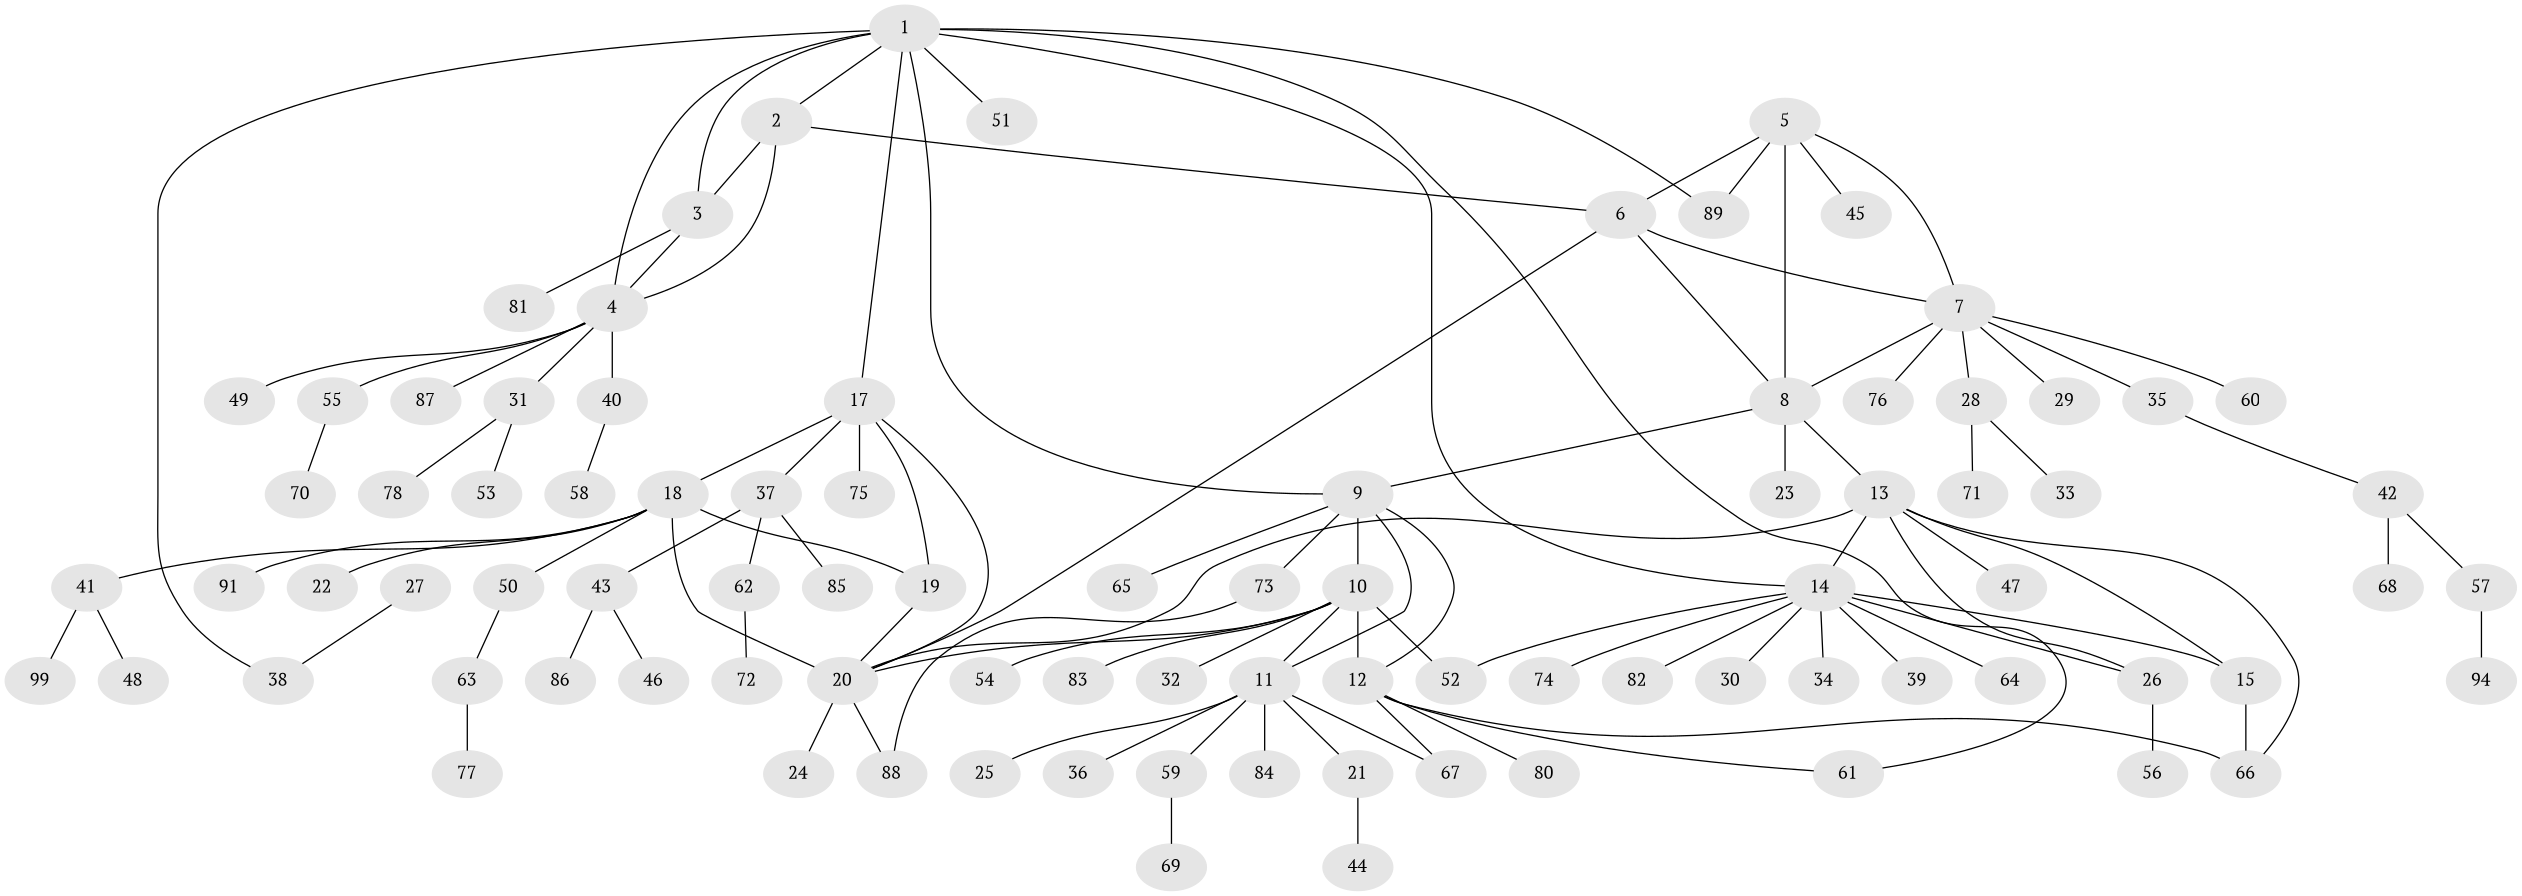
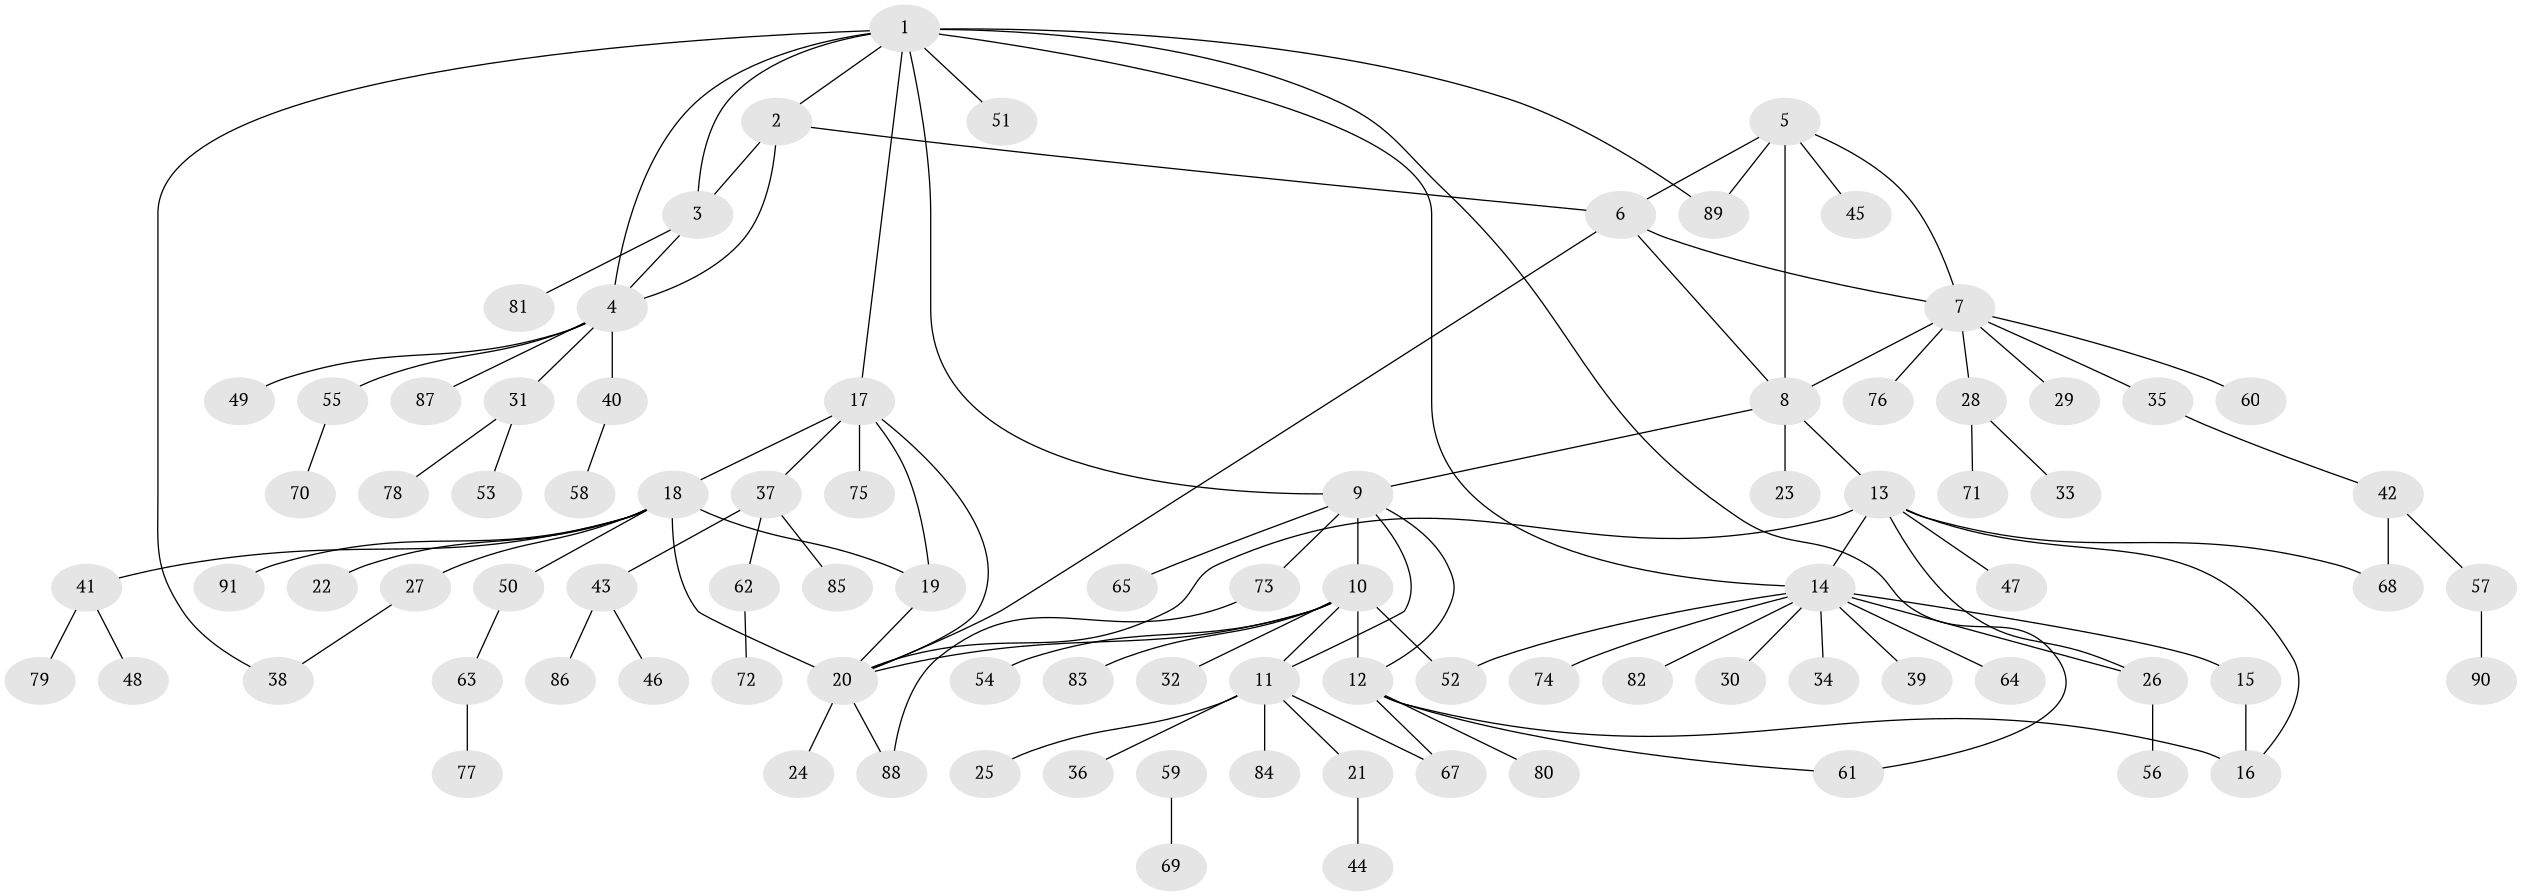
edge "18" -- "27": added
edge "13" -- "15": now "13" -- "68"
node "99": label "99" -> "79"
node "94": label "94" -> "90"
edge "11" -- "59": removed
node "66": label "66" -> "16"
